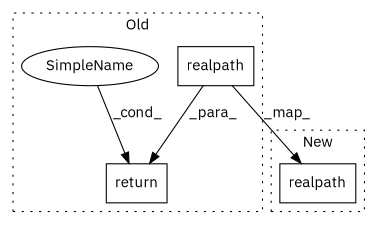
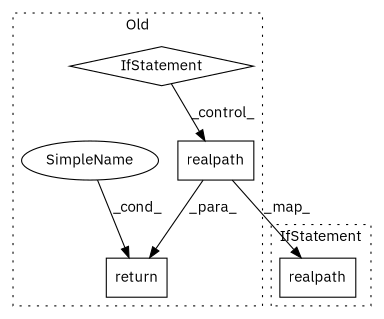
node "IfStatement": added
cluster "New": label "New" -> "IfStatement"
